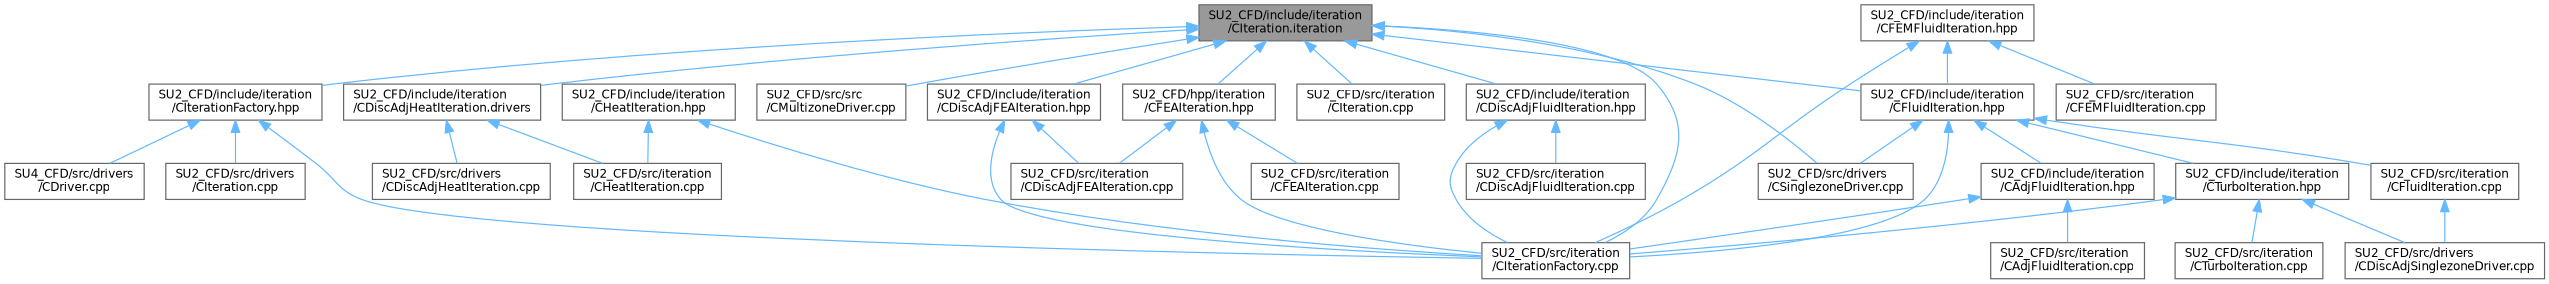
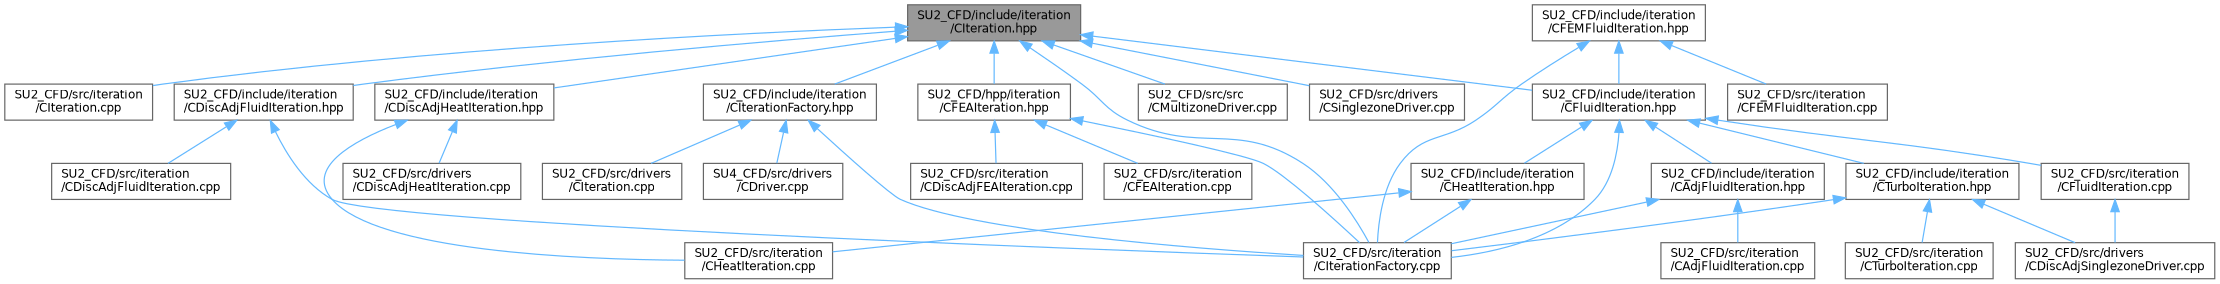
node "SU2_CFD/include/iteration /CIteration.iteration": label "SU2_CFD/include/iteration /CIteration.iteration" -> "SU2_CFD/include/iteration /CIteration.hpp"
node "SU2_CFD/include/iteration /CDiscAdjHeatIteration.drivers": label "SU2_CFD/include/iteration /CDiscAdjHeatIteration.drivers" -> "SU2_CFD/include/iteration /CDiscAdjHeatIteration.hpp"
node "SU2_CFD/include/iteration /CDiscAdjFEAIteration.hpp": removed
edge "SU2_CFD/src/drivers /CSinglezoneDriver.cpp" -> "SU2_CFD/include/iteration /CFluidIteration.hpp": now "SU2_CFD/include/iteration /CHeatIteration.hpp" -> "SU2_CFD/include/iteration /CFluidIteration.hpp"
